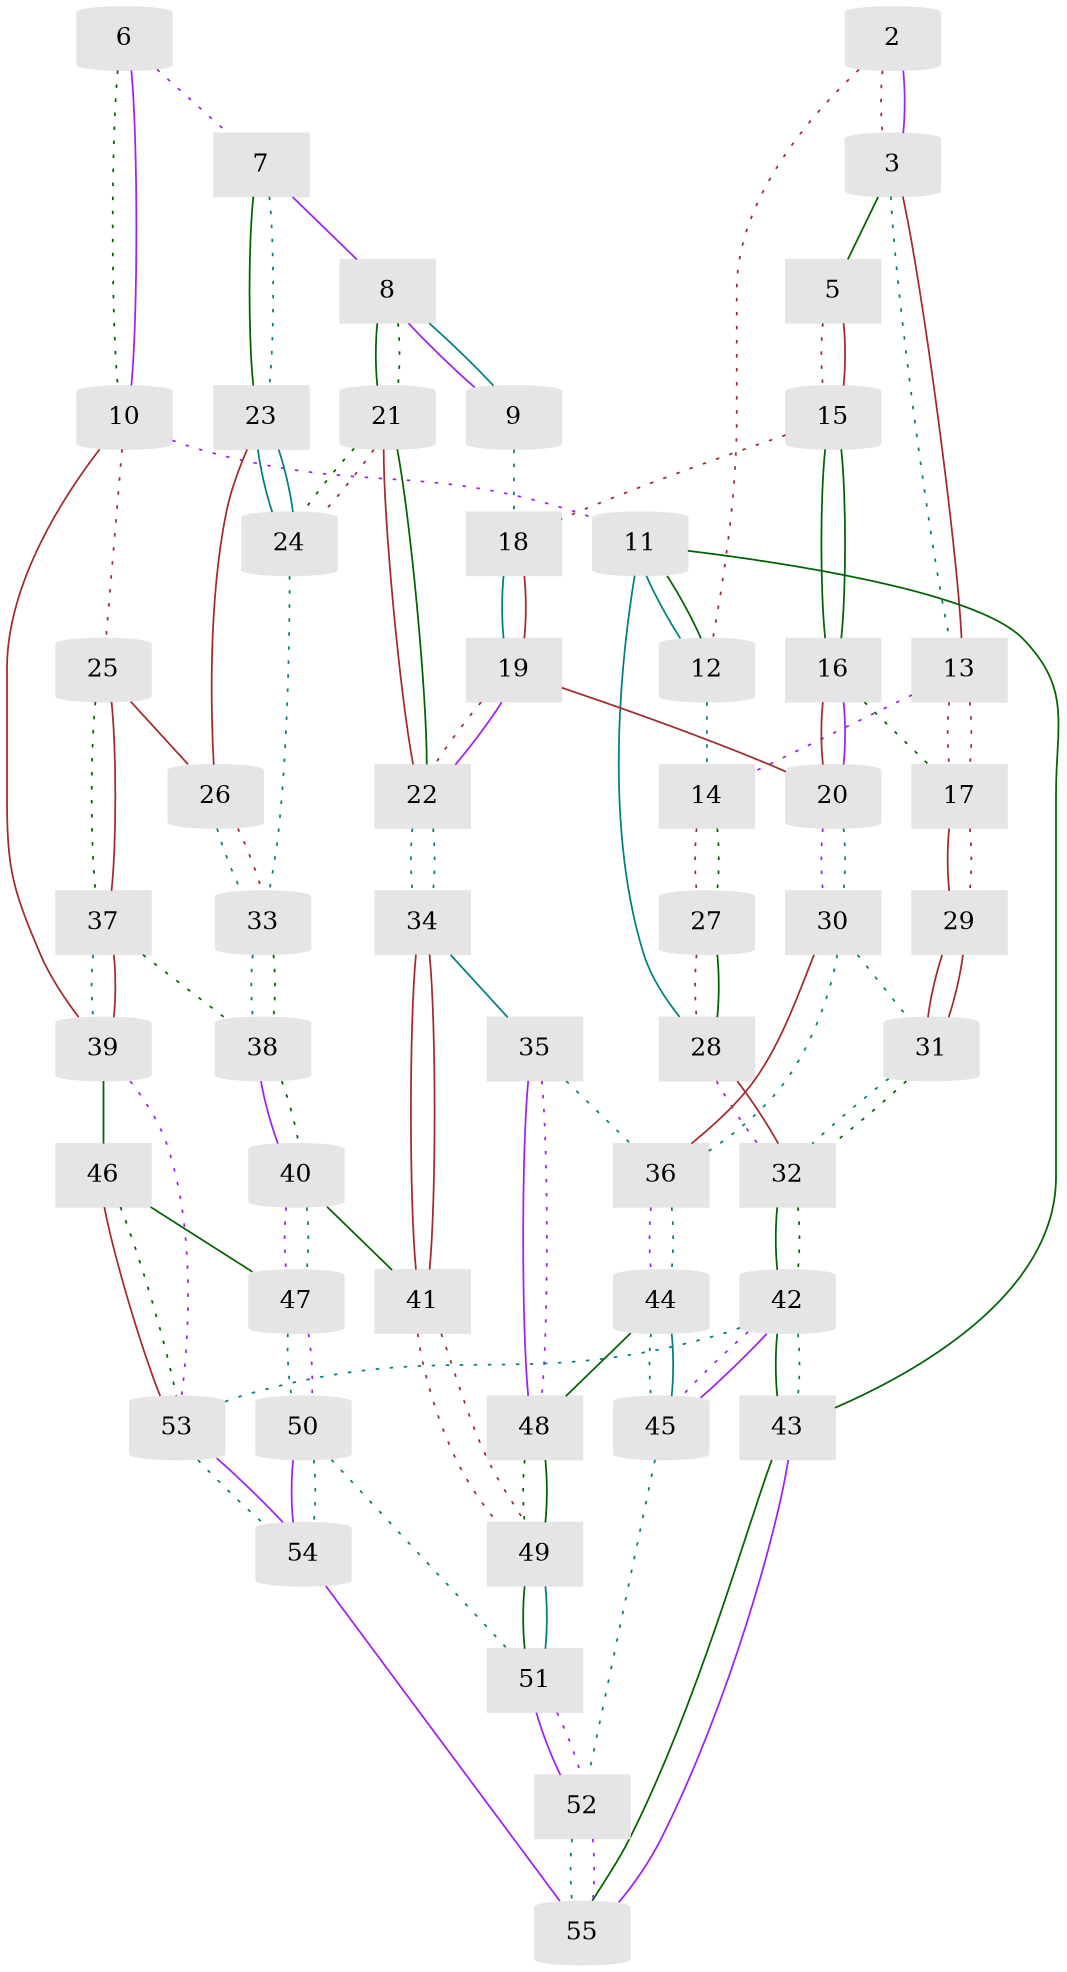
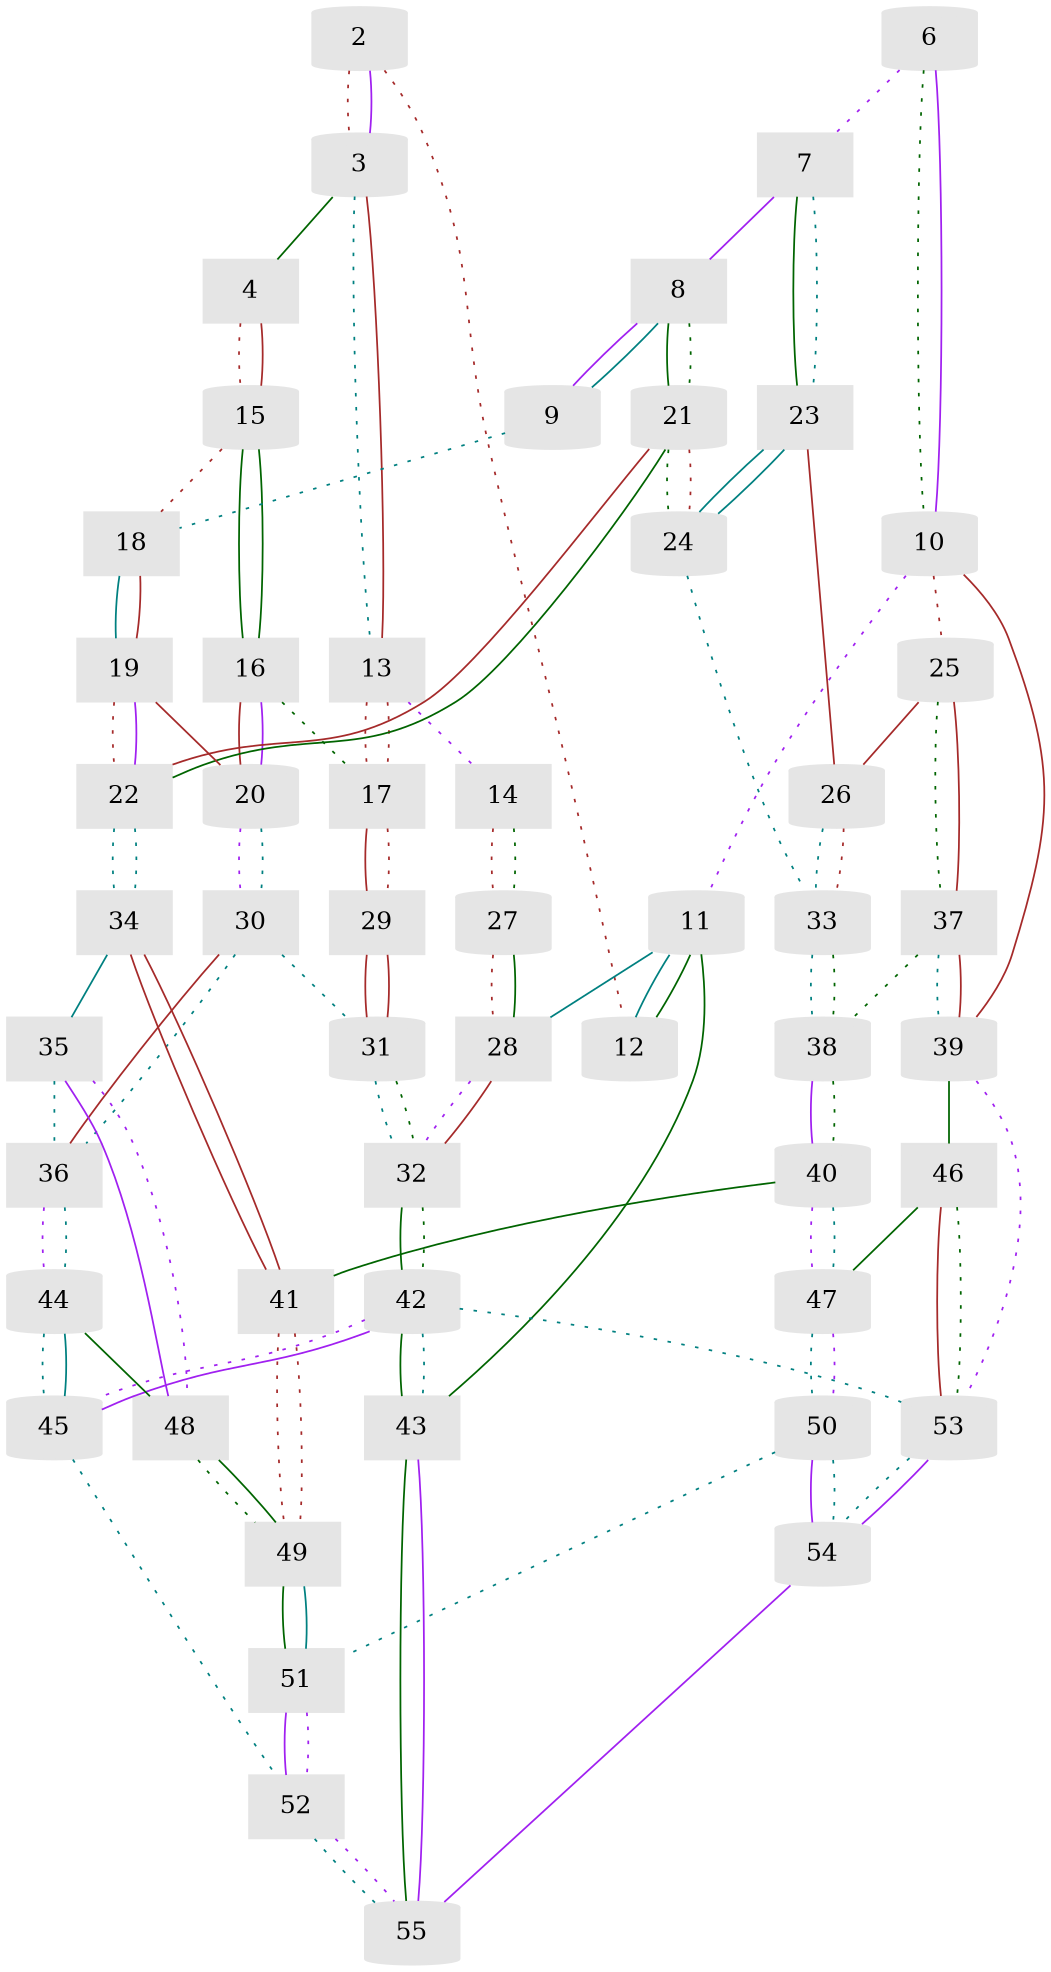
node "5": label "5" -> "4"
edge "12" -- "14": removed
